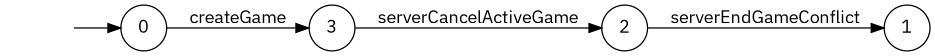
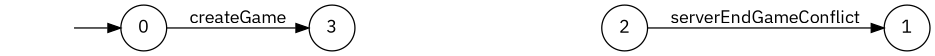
edge "3" -> "2": removed, label "serverCancelActiveGame"
